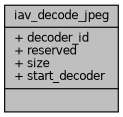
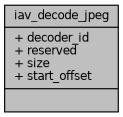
node "iav_decode_jpeg": text "+ start_decoder" -> "+ start_offset"
